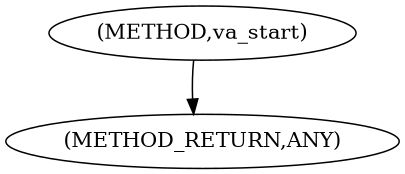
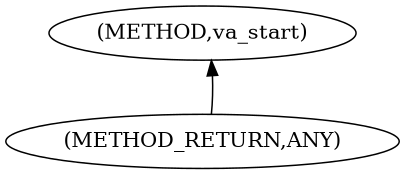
edge "(METHOD,va_start)" -> "(METHOD_RETURN,ANY)": reversed
